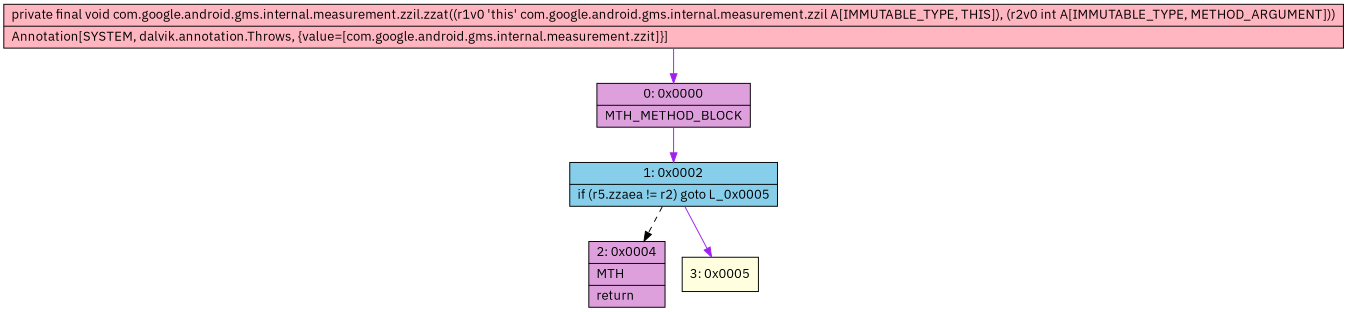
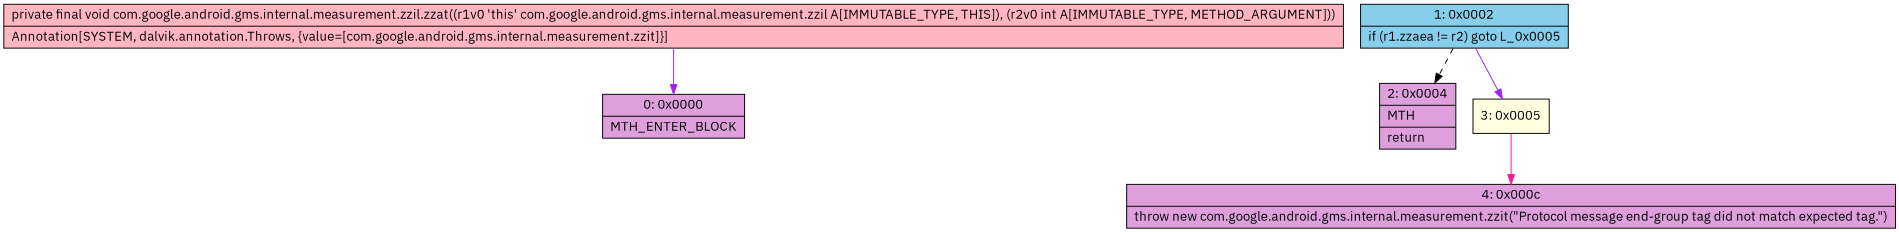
node "0: 0x0000": text "MTH_METHOD_BLOCK" -> "MTH_ENTER_BLOCK"
edge "0: 0x0000" -> "1: 0x0002": removed
node "1: 0x0002": text "if (r5.zzaea != r2) goto L_0x0005" -> "if (r1.zzaea != r2) goto L_0x0005"
node "4: 0x000c": added
